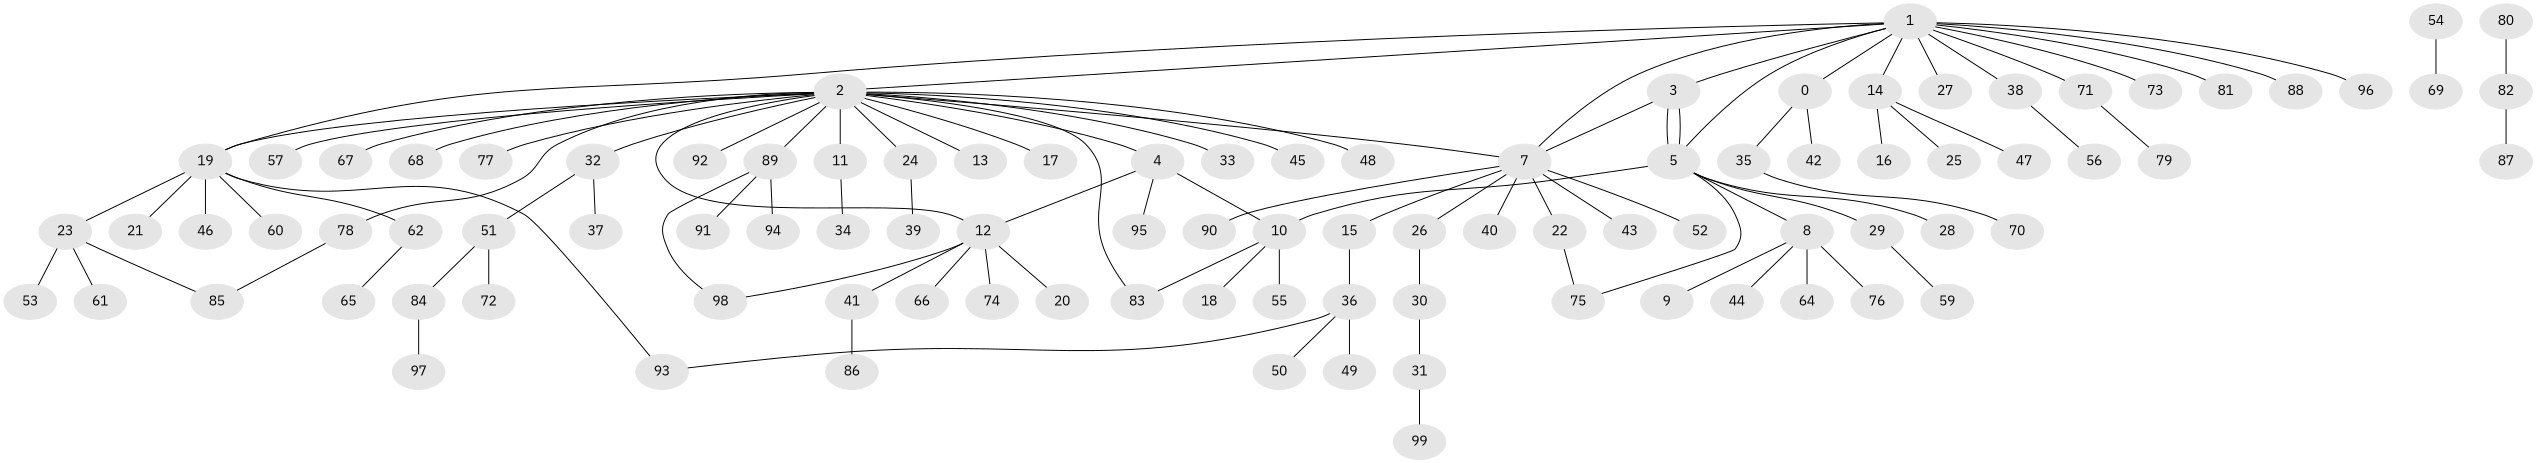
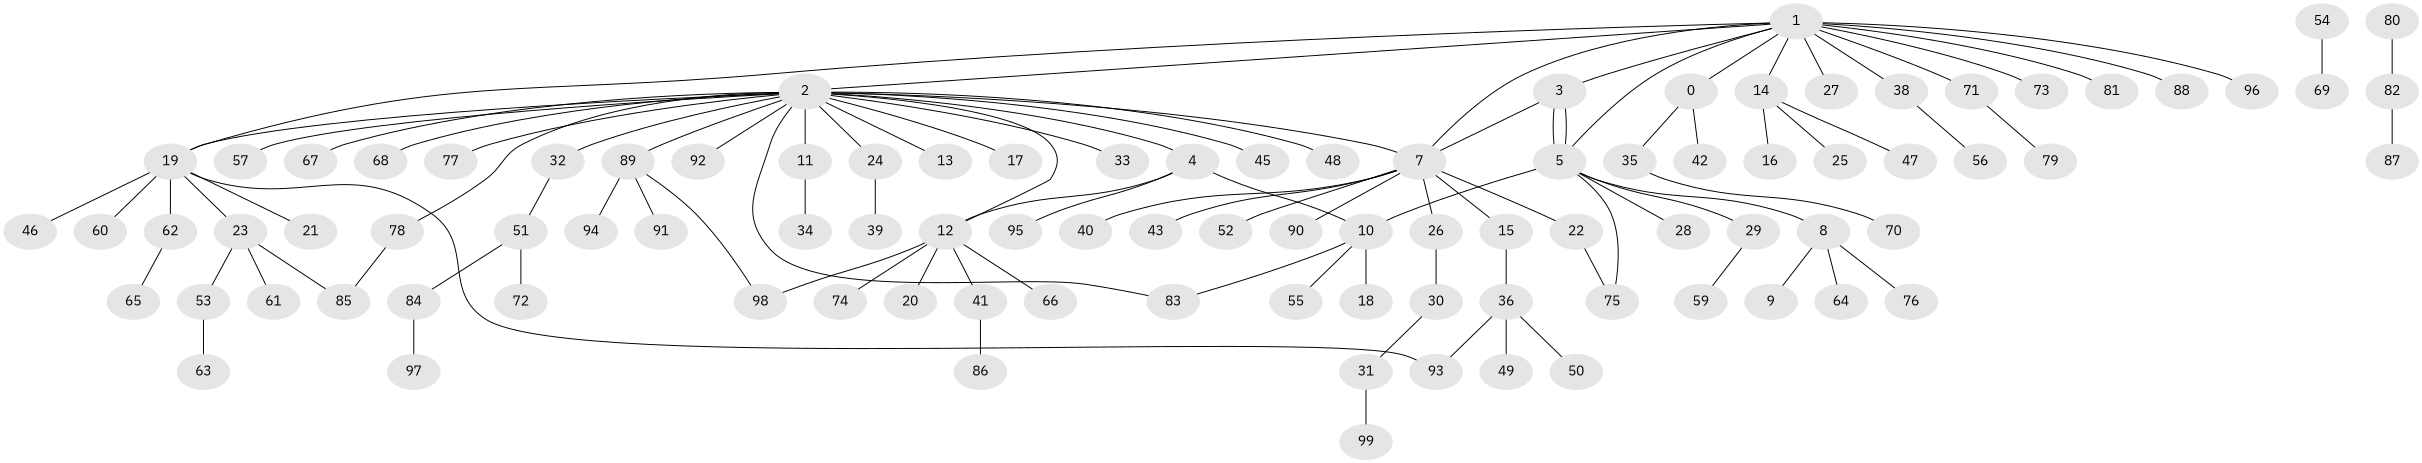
node "37": removed
node "44": removed
node "63": added
